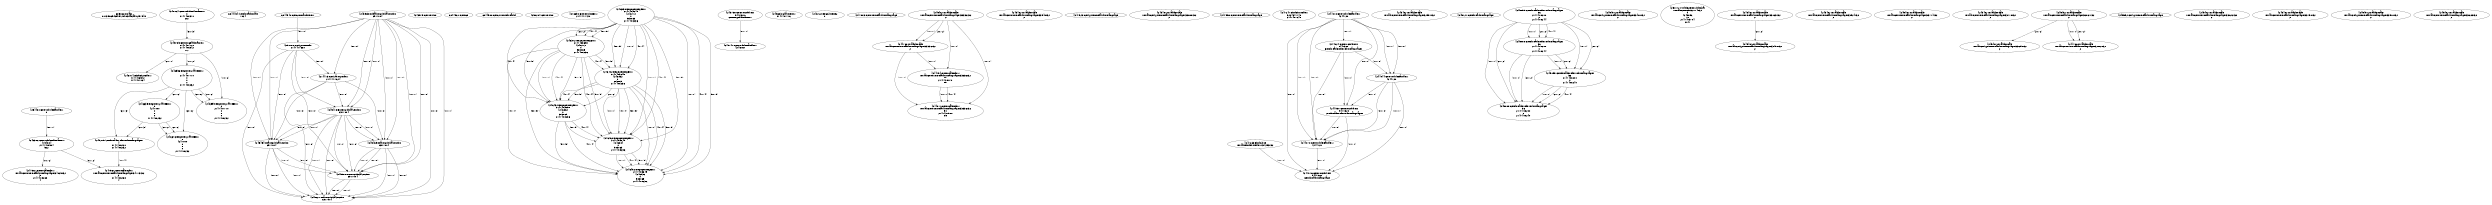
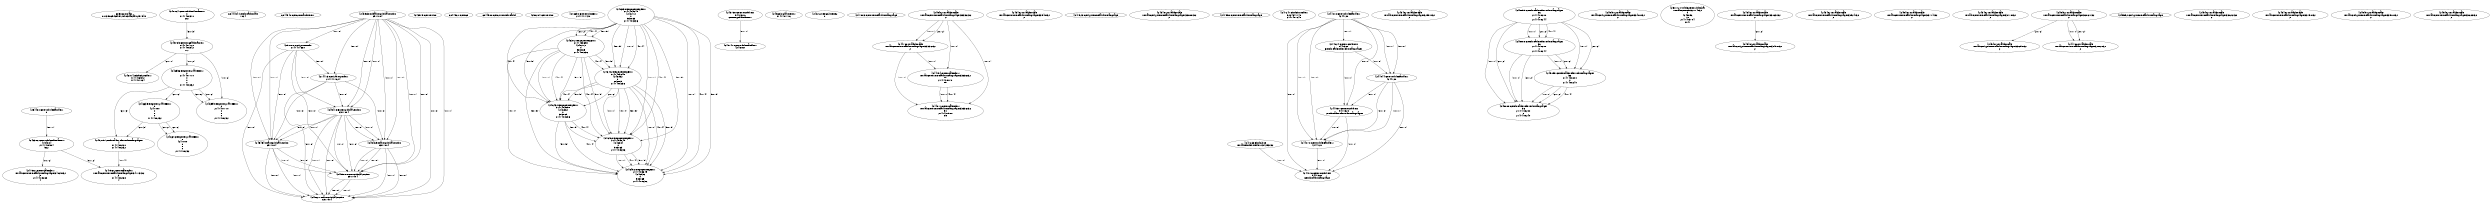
node "4245121.GetThreadUILanguage": removed
edge "6844540.GetCommandLineW" -> "4250188.GetSystemInfo 2147417660": now "4243965.InitializeCriticalSection 6917004" -> "4250188.GetSystemInfo 2147417660"
edge "4244024.GetProcAddress 9441320 GetThreadPreferredUILanguages" -> "4244070.GetModuleHandleW 4244120": removed, label "(1-->0)"
edge "4246556.RegQueryValueExW 0 2147407710 0 0 0 2147408232" -> "4246676.RegQueryValueExW 0 4247000 0 0 0 2147408232": removed, label "(6-->6)"
